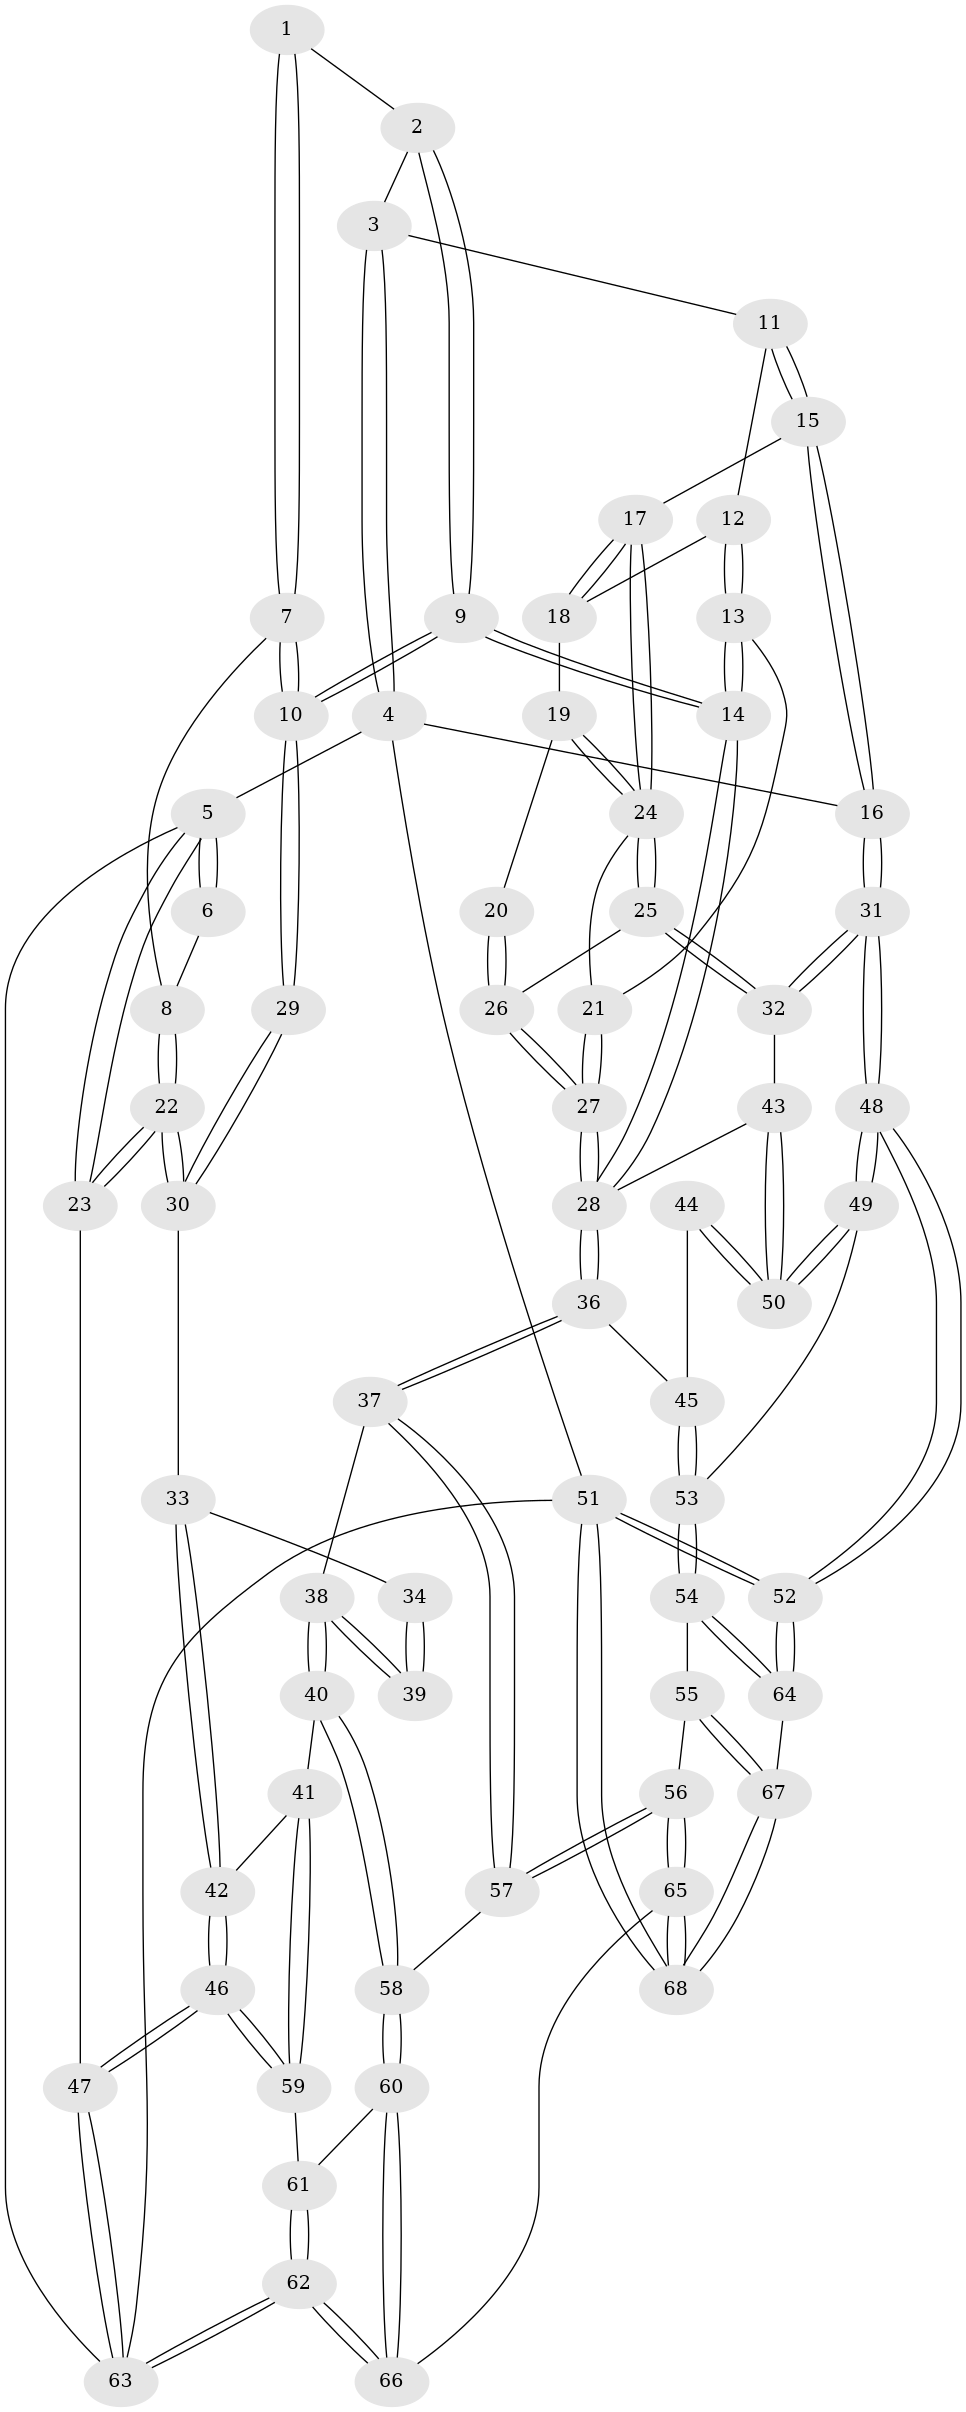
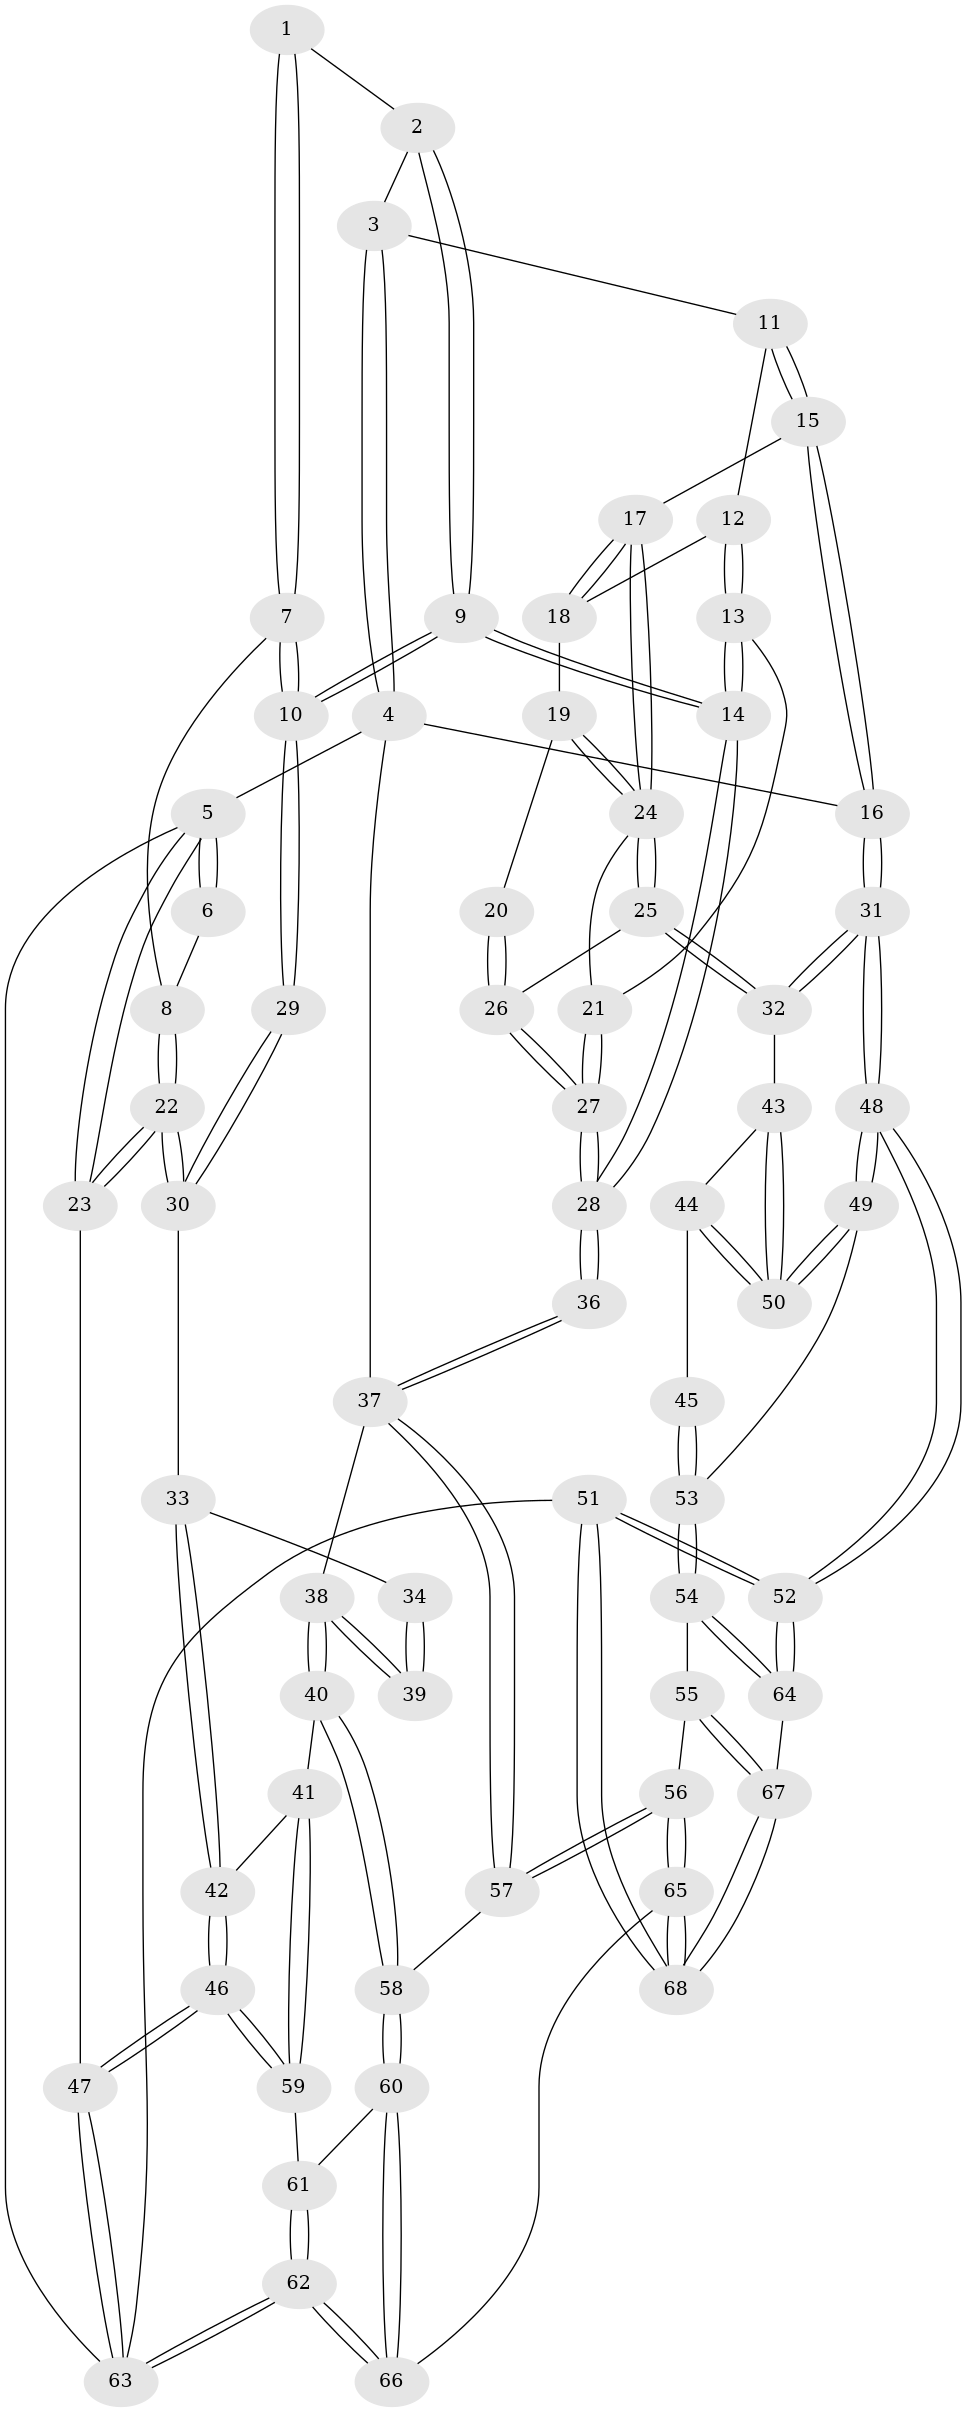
edge "4" -- "51": now "4" -- "37"
edge "43" -- "28": now "43" -- "44"
edge "36" -- "45": removed
